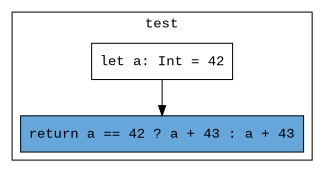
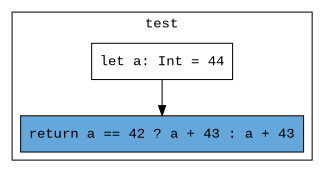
node "let a: Int = 42": label "let a: Int = 42" -> "let a: Int = 44"
